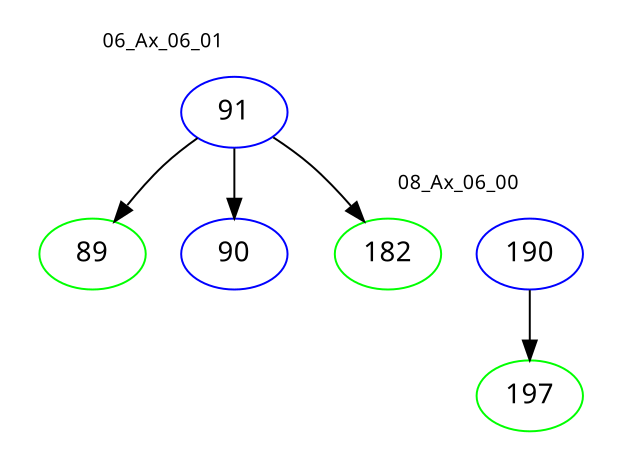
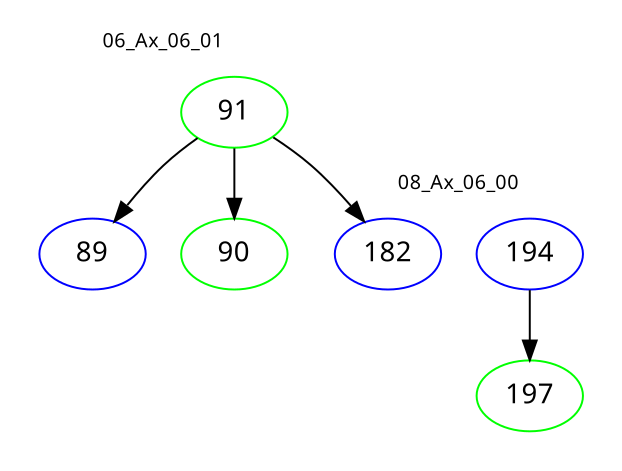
node "91": color blue -> green
node "89": color green -> blue
node "90": color blue -> green
node "182": color green -> blue
node "190": label "190" -> "194"
